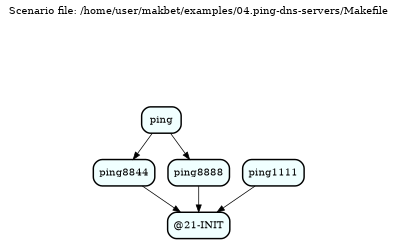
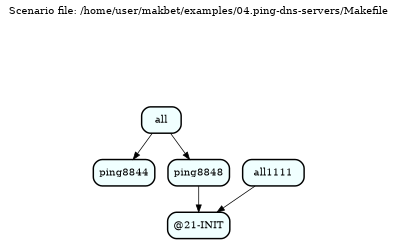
node "ping": label "ping" -> "all"
node "ping8888": label "ping8888" -> "ping8848"
node "ping1111": label "ping1111" -> "all1111"
edge "ping8844" -> "@21-INIT": removed
